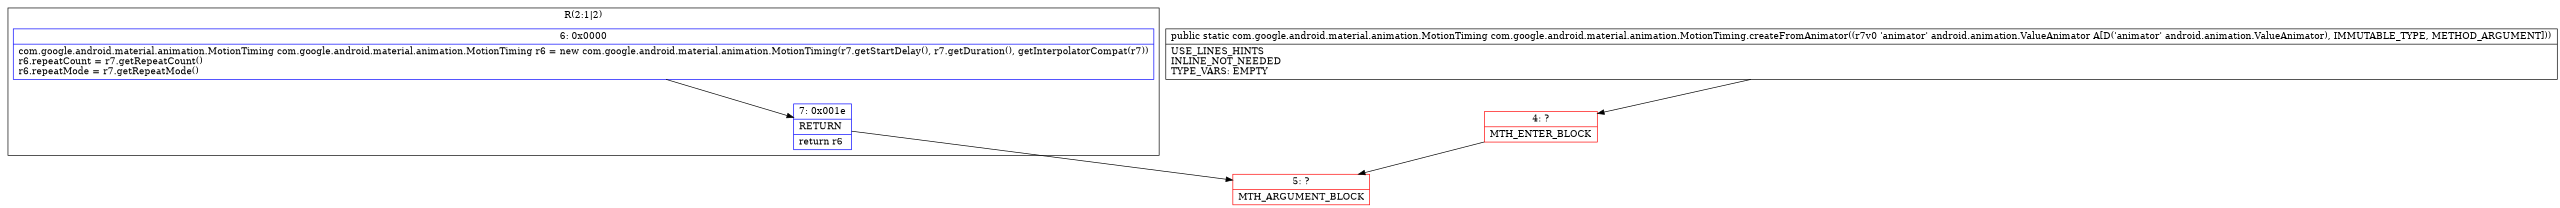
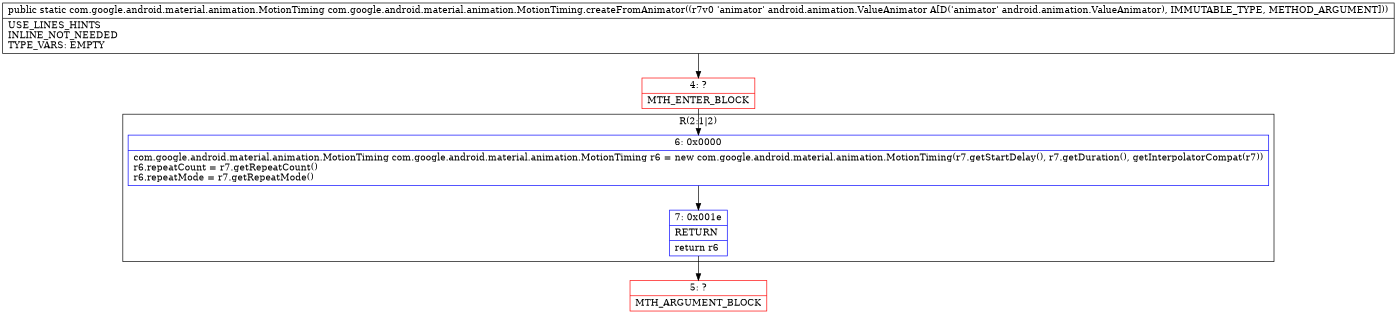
edge "4: ?" -> "5: ?": now "4: ?" -> "6: 0x0000"
